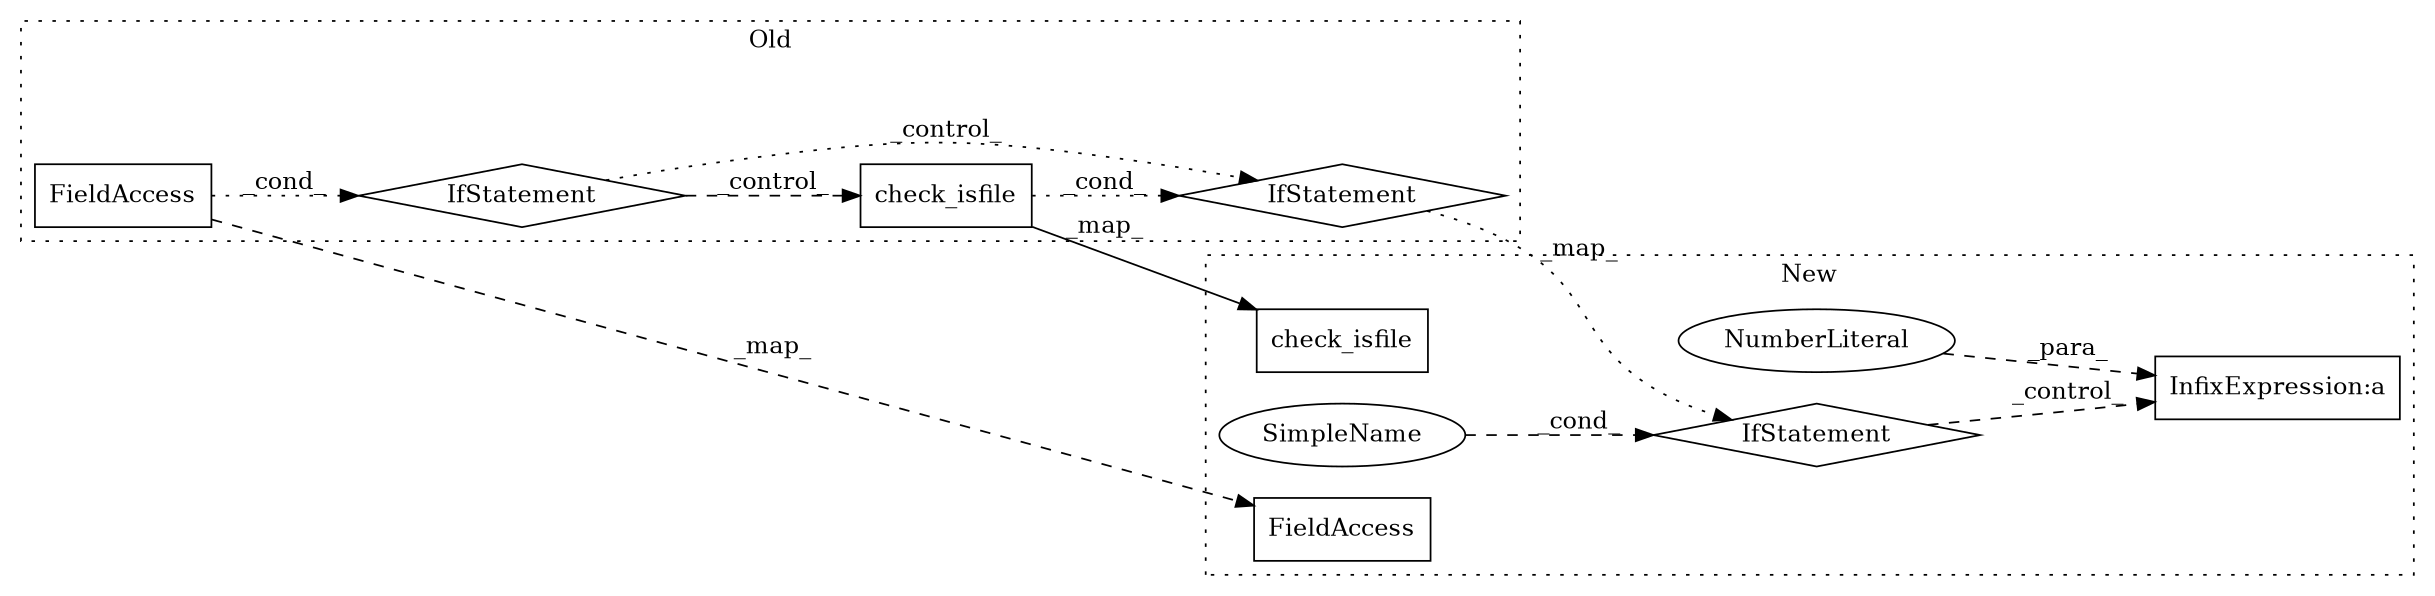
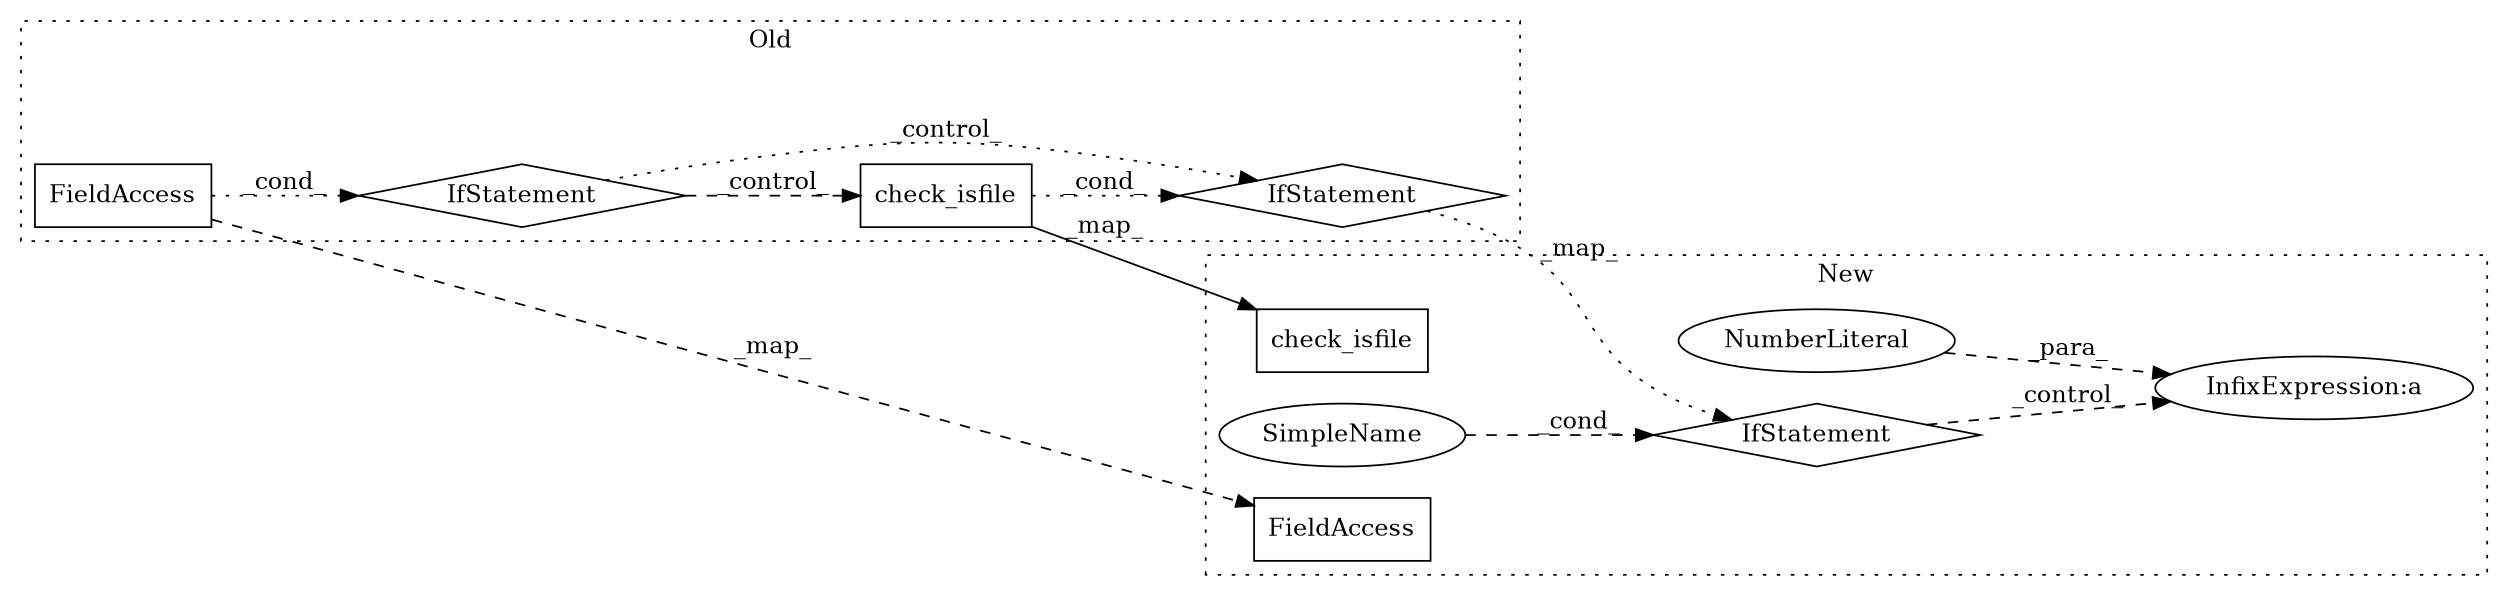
node "InfixExpression:a": shape box -> ellipse
